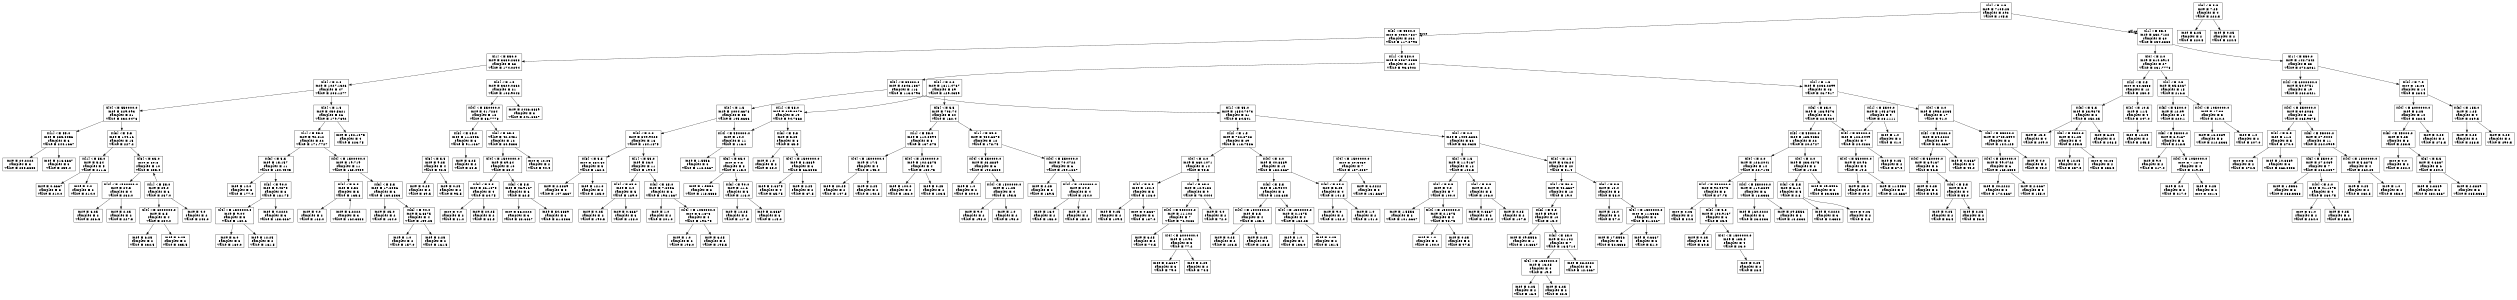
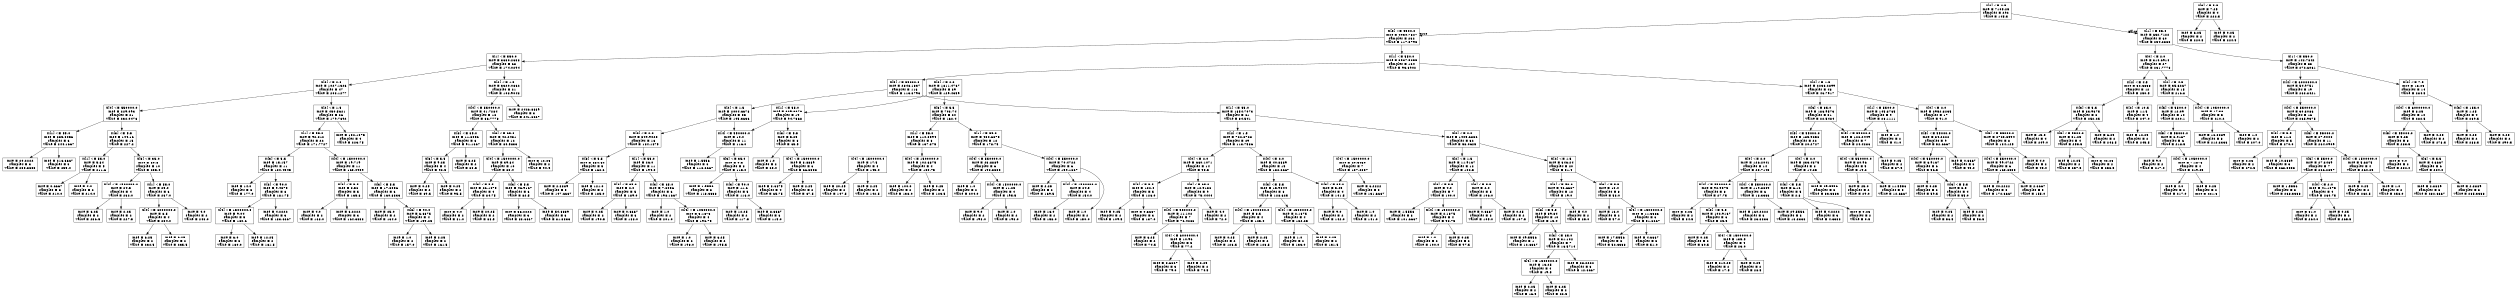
edge "X[1] <= 550.0 mse = 3630.2638 samples = 68 value = 174.0294" -> "X[2] <= 1.5 mse = 3320.0862 samples = 21 value = 108.9048": added
node "X[3] <= 65.0 value = 42.2431 samples = 12 value = 84.5833": label "X[3] <= 65.0 value = 42.2431 samples = 12 value = 84.5833" -> "X[3] <= 65.0 mse = 42.2431 samples = 12 value = 84.5833"
edge "X[5] <= 55000.0 mse = 27.9008 samples = 11 value = 264.0909" -> "X[5] <= 5500.0 mse = 27.3469 samples = 7 value = 266.2857": removed
edge "X[3] <= 35.0 mse = 11.8056 samples = 6 value = 91.1667" -> "X[3] <= 5.5 mse = 9.25 samples = 4 value = 92.5": added
edge "X[1] <= 55.0 mse = 110.8594 samples = 8 value = 137.875" -> "X[4] <= 1500000.0 mse = 17.5 samples = 4 value = 145.0": removed
edge "X[1] <= 55.0 mse = 25.0 samples = 6 value = 237.0" -> "X[3] <= 35.0 mse = 30.8 samples = 10 value = 235.0": reversed
edge "X[4] <= 1500000.0 mse = 24.5 samples = 4 value = 154.0" -> "mse = 1.0 samples = 2 value = 150.0": now "X[4] <= 550000.0 mse = 70.4722 samples = 6 value = 159.1667" -> "mse = 1.0 samples = 2 value = 150.0"
edge "mse = 6.2222 samples = 3 value = 164.3333" -> "X[3] <= 5.5 mse = 8.56 samples = 5 value = 165.8": reversed
node "mse = 4.0 samples = 2 value = 25.0": added
node "mse = 210.25 samples = 2 value = 17.5": added
